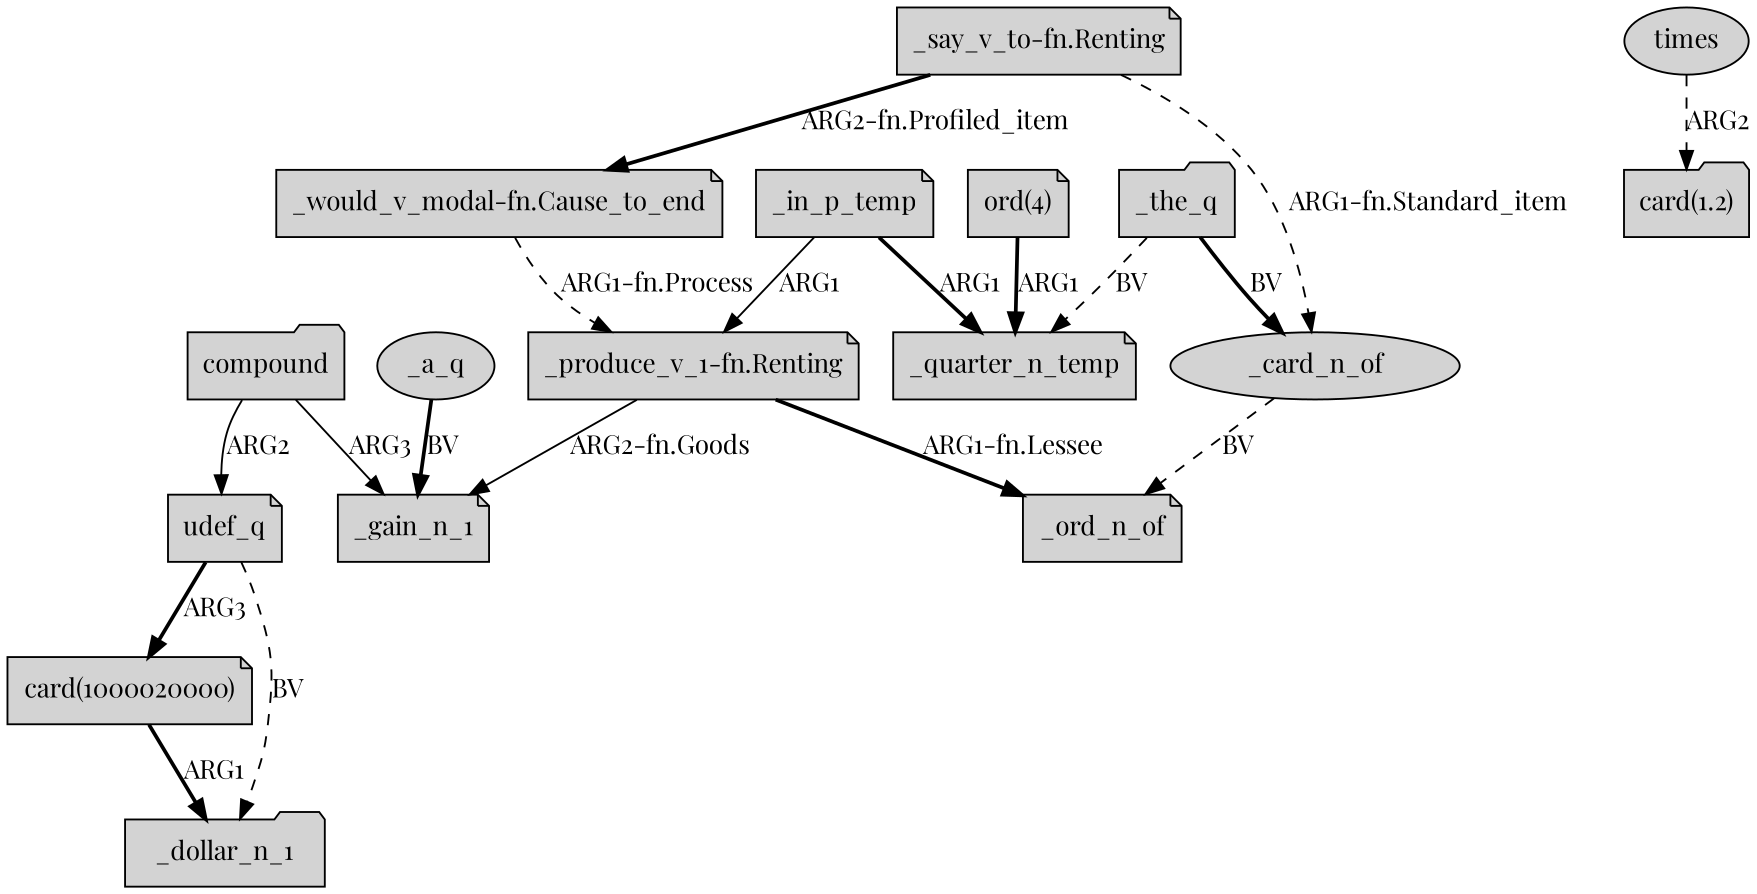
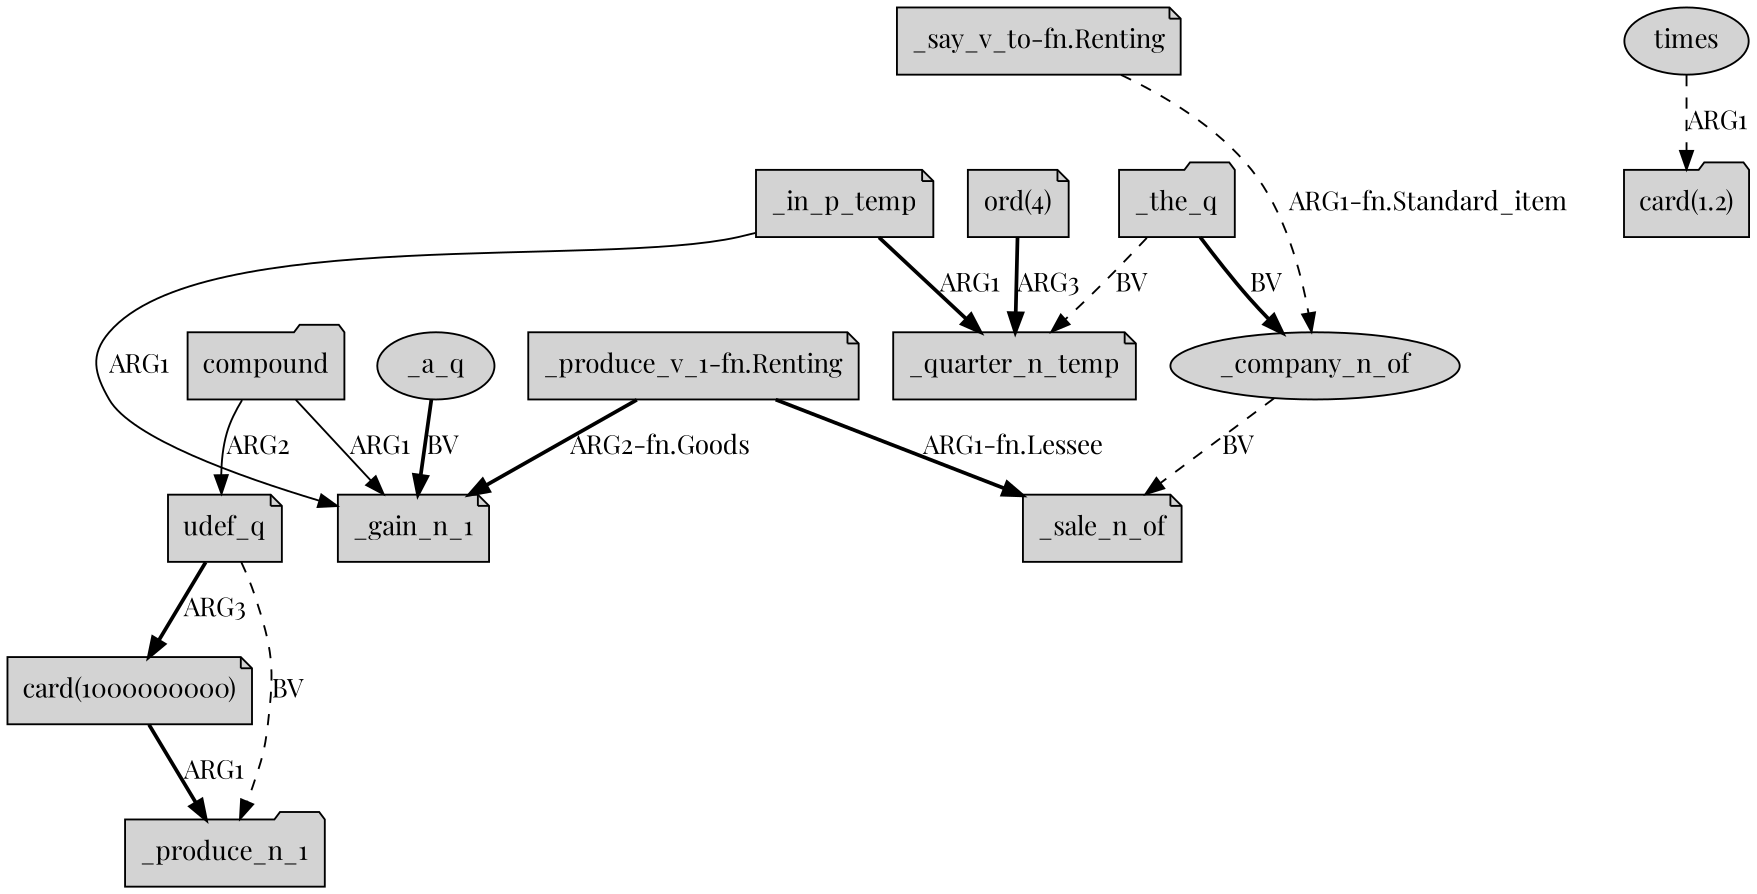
edge "times" -> "card(1.2)": label "ARG2" -> "ARG1"
node "_would_v_modal-fn.Cause_to_end": removed
edge "_in_p_temp" -> "_produce_v_1-fn.Renting": now "_in_p_temp" -> "_gain_n_1"
edge "ord(4)" -> "_quarter_n_temp": label "ARG1" -> "ARG3"
node "_card_n_of": label "_card_n_of" -> "_company_n_of"
edge "_produce_v_1-fn.Renting" -> "_gain_n_1": style solid -> bold
edge "compound" -> "_gain_n_1": label "ARG3" -> "ARG1"
node "_ord_n_of": label "_ord_n_of" -> "_sale_n_of"
node "card(1000020000)": label "card(1000020000)" -> "card(1000000000)"
node "_dollar_n_1": label "_dollar_n_1" -> "_produce_n_1"
